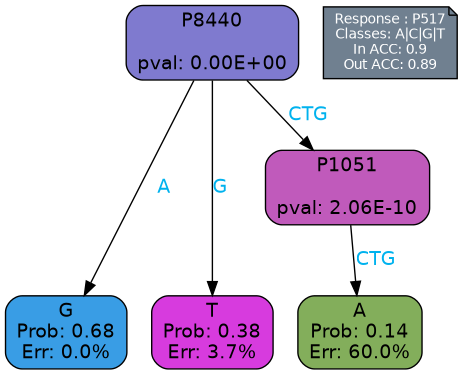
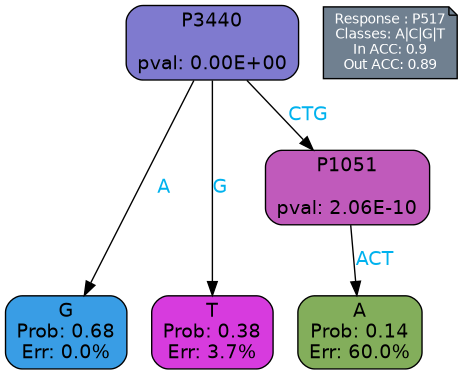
node "P8440 pval: 0.00E+00": label "P8440 pval: 0.00E+00" -> "P3440 pval: 0.00E+00"
edge "P1051 pval: 2.06E-10" -> "A Prob: 0.14 Err: 60.0%": label "CTG" -> "ACT"
